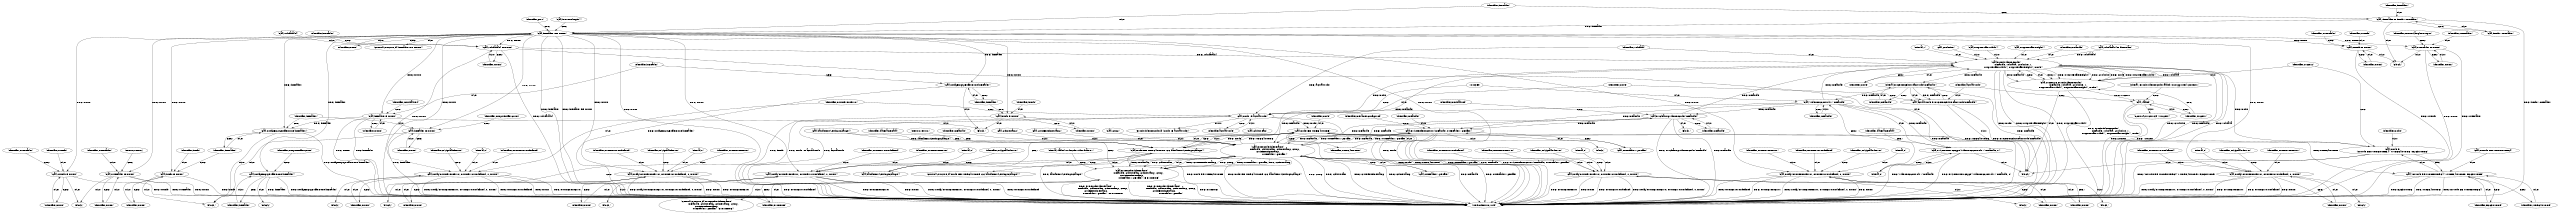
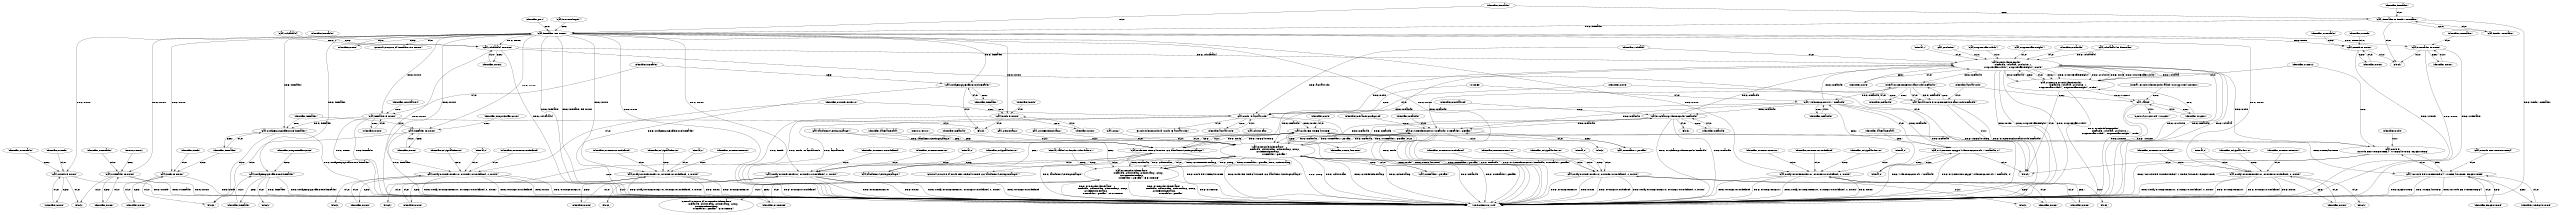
node "(Identifier,mNumSamplesOutput)": removed
edge "(Call,vol_data[0])" -> "(Call,vol_data[0] = NULL)": label "AST: " -> "DDG: 1"
edge "(Call,mode != actualMode)" -> "(PVInitVideoDecoder,if (mode != actualMode))": label "OMX: " -> "AST: "
edge "(Literal,PVGetDecBitstreamMode(mHandle))" -> "(MethodReturn,void)": now "(Literal,PVGetDecBitstreamMode(mHandle))" -> "(Call,PVSetReferenceYUV(mHandle, outHeader->pBuffer))"
